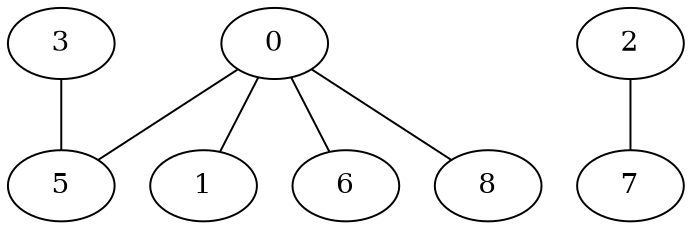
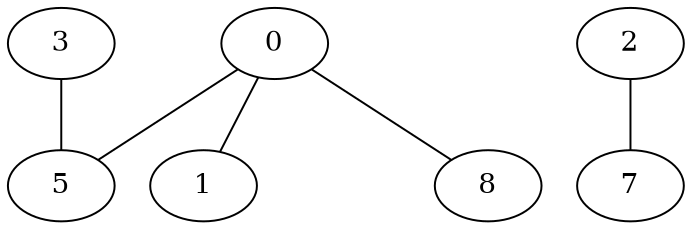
node "6": removed
